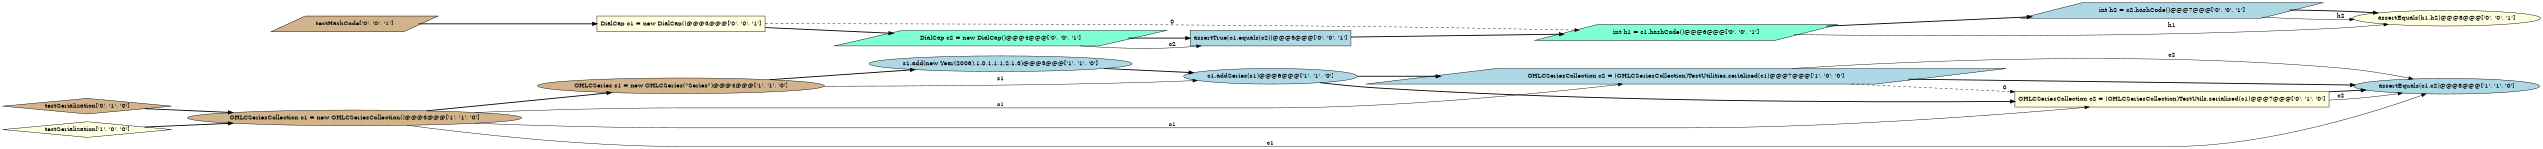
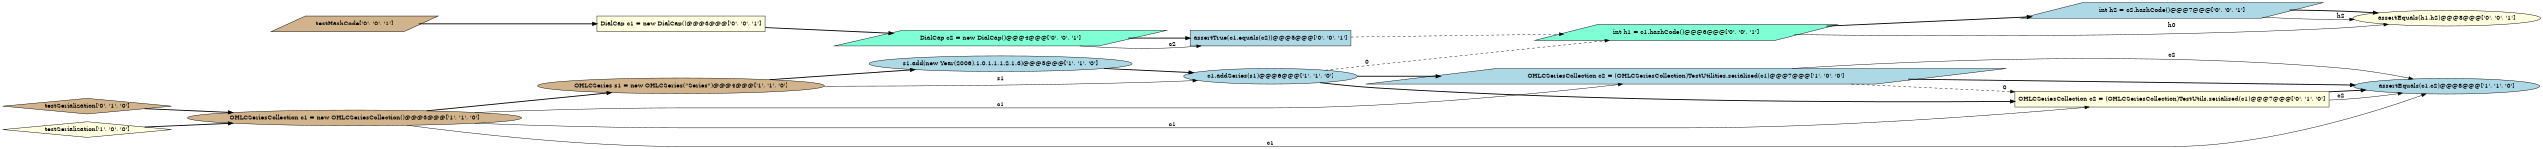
edge "DialCap c1 = new DialCap()@@@3@@@['0', '0', '1']" -> "int h1 = c1.hashCode()@@@6@@@['0', '0', '1']": now "c1.addSeries(s1)@@@6@@@['1', '1', '0']" -> "int h1 = c1.hashCode()@@@6@@@['0', '0', '1']"
edge "int h1 = c1.hashCode()@@@6@@@['0', '0', '1']" -> "assertEquals(h1,h2)@@@8@@@['0', '0', '1']": label "h1" -> "h0"
edge "assertTrue(c1.equals(c2))@@@5@@@['0', '0', '1']" -> "int h1 = c1.hashCode()@@@6@@@['0', '0', '1']": style bold -> dashed
